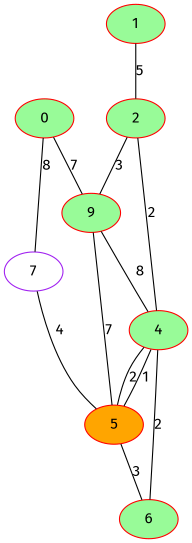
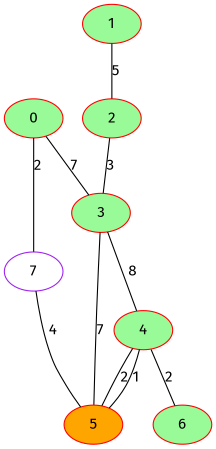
edge "0" -- "7": label "8" -> "2"
node "9": label "9" -> "3"
edge "2" -- "4": removed, label "2"
edge "5" -- "6": removed, label "3"
